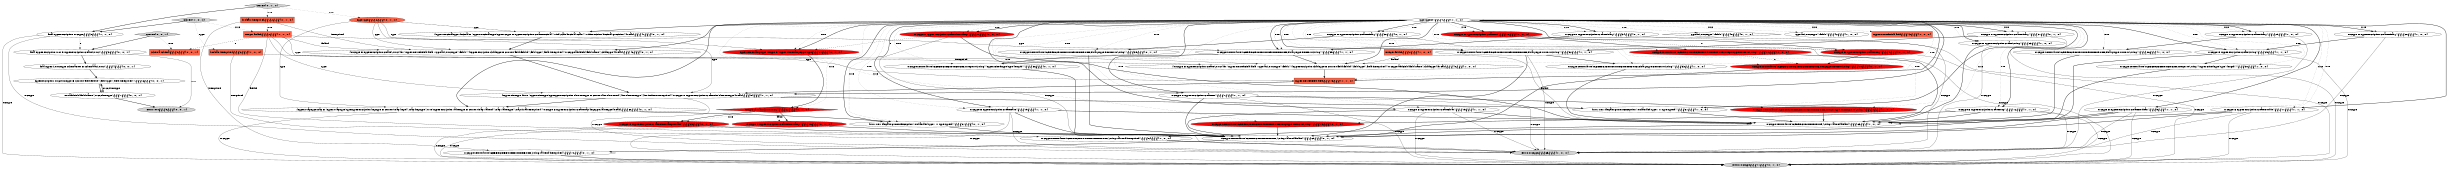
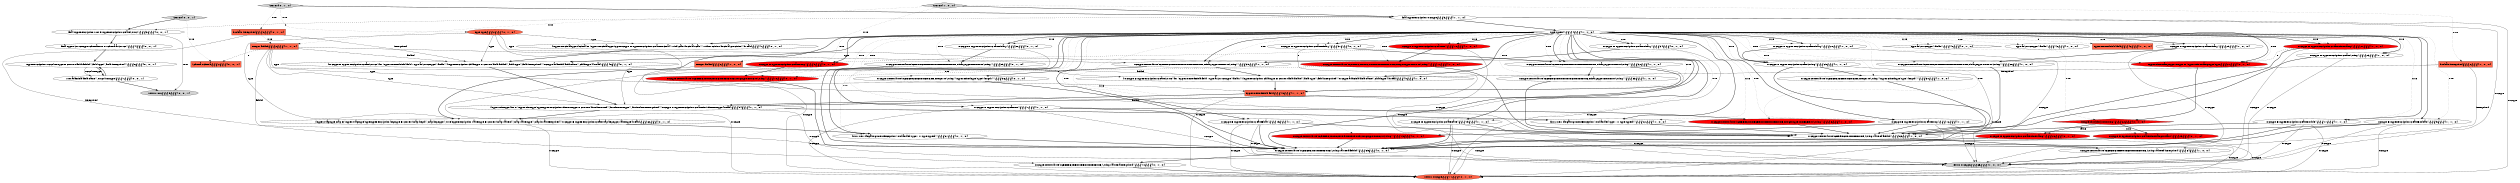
edge "final TypeDescription orcType@@@3@@@['1', '1', '0']" -> "type.typeId()@@@4@@@['1', '1', '0']": added
edge "type.typeId()@@@4@@@['1', '1', '0']" -> "Types.NestedField field@@@42@@@['1', '0', '0']": label "true" -> "0"
edge "convert['1', '0', '0']" -> "boolean isRequired@@@2@@@['1', '0', '0']": label "type" -> "true"
edge "convert['1', '0', '0']" -> "Integer fieldId@@@2@@@['1', '0', '0']": added, label "true"
node "return orcType@@@71@@@['0', '1', '0']": fillcolor lightgray -> tomato
